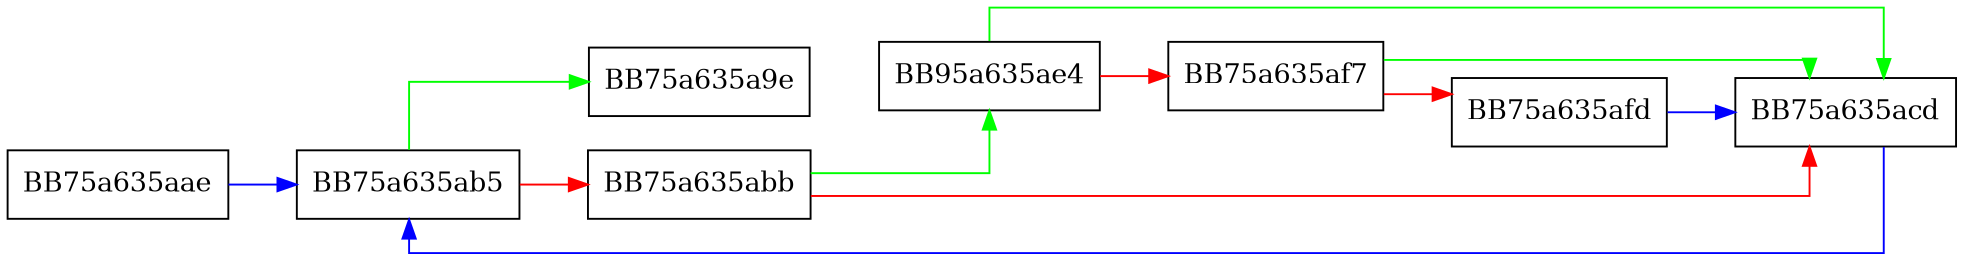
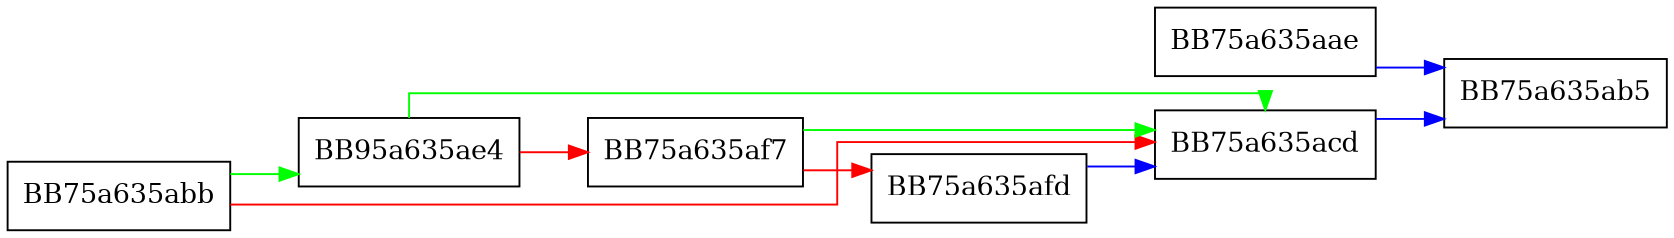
node "BB75a635a9e": removed
edge "BB75a635ab5" -> "BB75a635abb": removed
